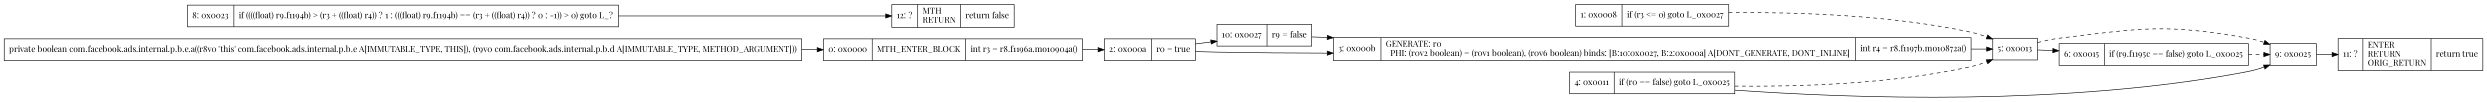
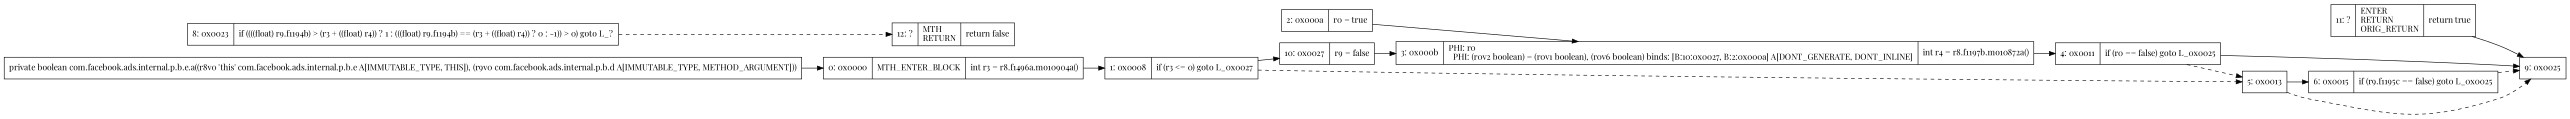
edge "8: 0x0023" -> "12: ?": style solid -> dashed
edge "2: 0x000a" -> "10: 0x0027": now "1: 0x0008" -> "10: 0x0027"
node "3: 0x000b": text "GENERATE: r0" -> "PHI: r0"
node "0: 0x0000": text "int r3 = r8.f1196a.mo10904a()" -> "int r3 = r8.f1496a.mo10904a()"
edge "3: 0x000b" -> "5: 0x0013": now "3: 0x000b" -> "4: 0x0011"
edge "0: 0x0000" -> "2: 0x000a": now "0: 0x0000" -> "1: 0x0008"
edge "9: 0x0025" -> "11: ?": reversed
